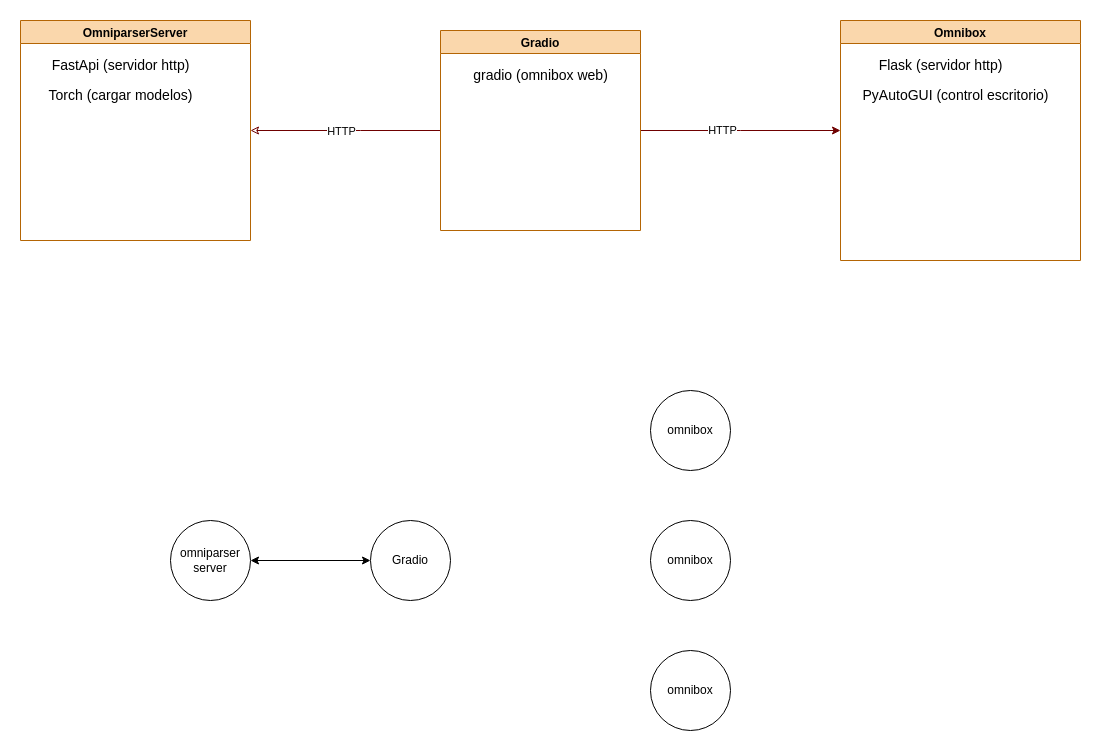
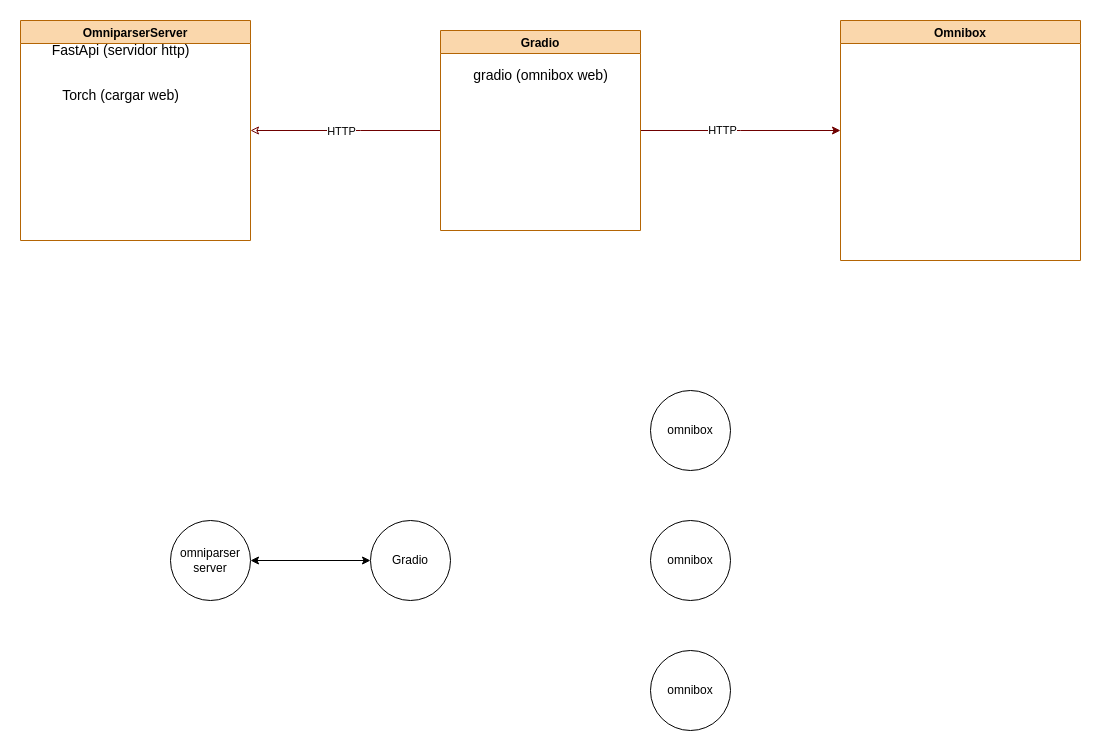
node "FastApi (servidor http)": moved (121, 66) -> (121, 51)
node "Flask (servidor http)": removed
node "Torch (cargar modelos)": label "Torch (cargar modelos)" -> "Torch (cargar web)"
node "PyAutoGUI (control escritorio)": removed
